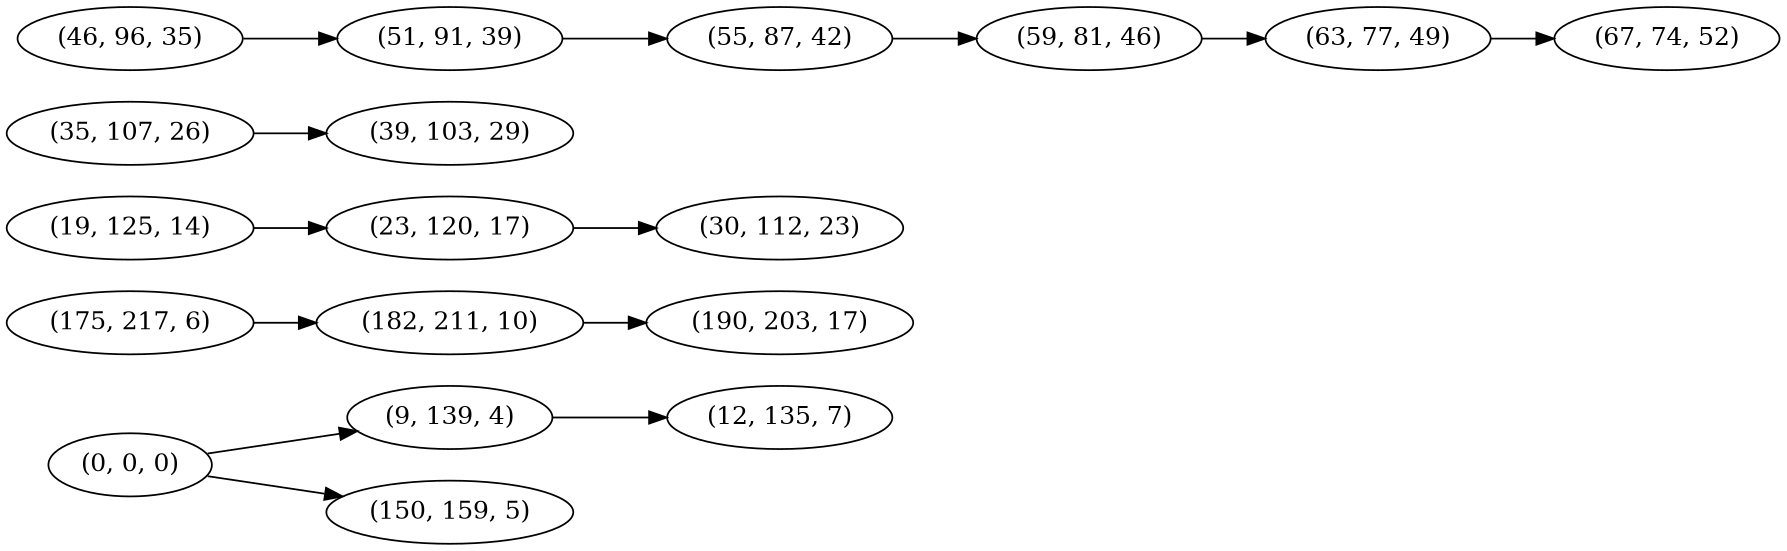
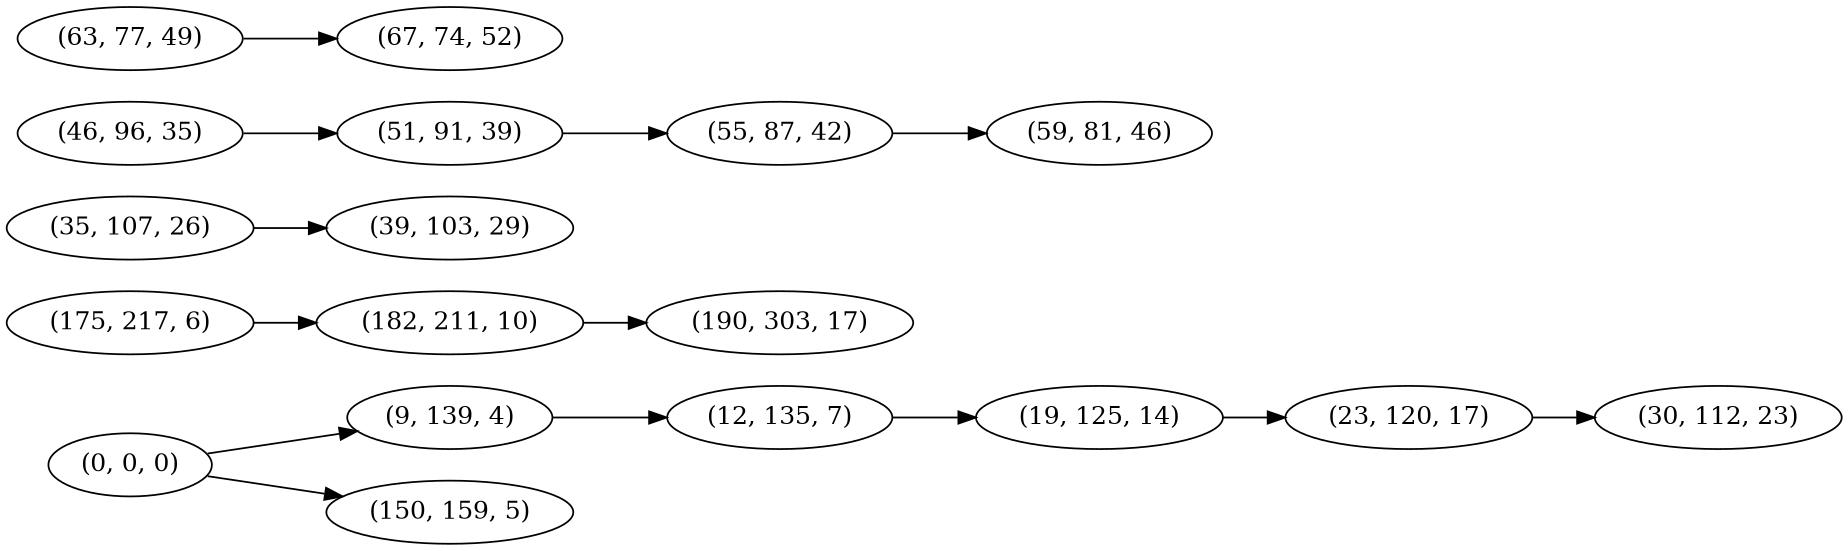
edge "(59, 81, 46)" -> "(63, 77, 49)": removed
node "(190, 203, 17)": label "(190, 203, 17)" -> "(190, 303, 17)"
edge "(12, 135, 7)" -> "(19, 125, 14)": added
